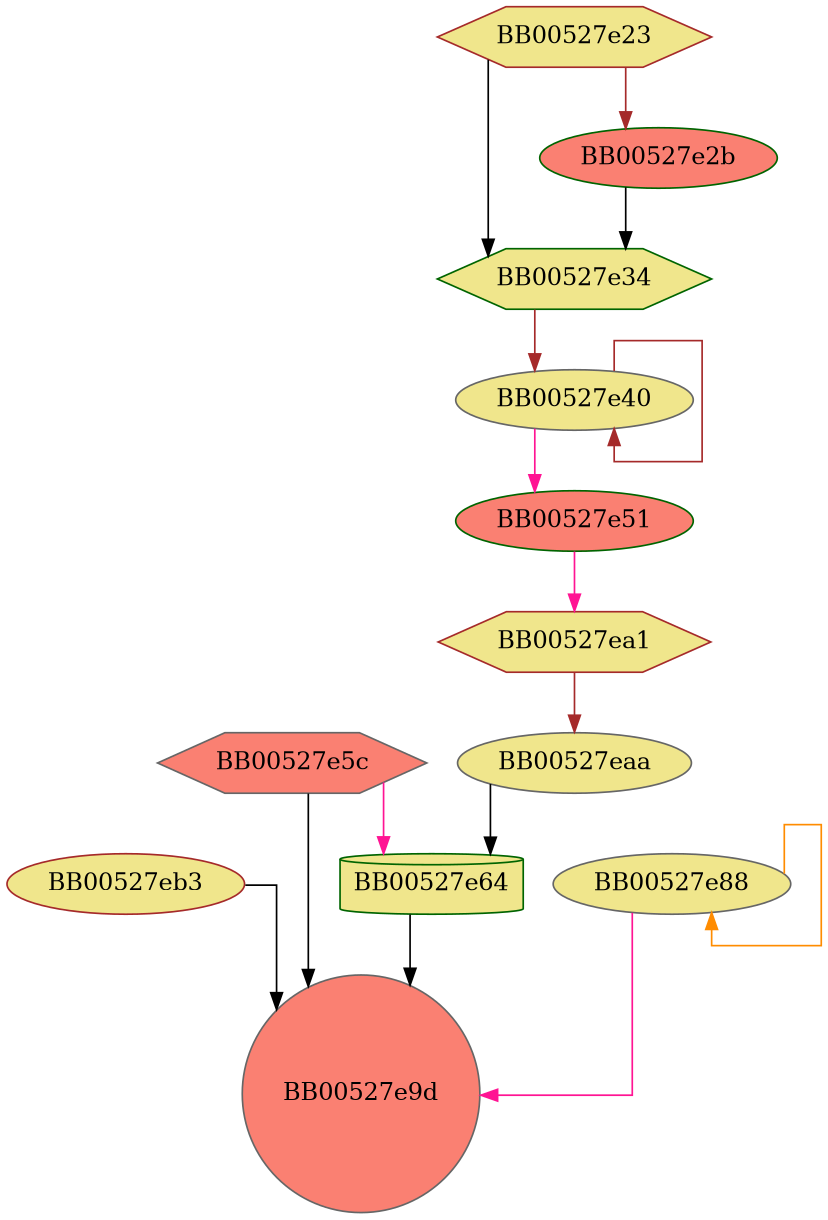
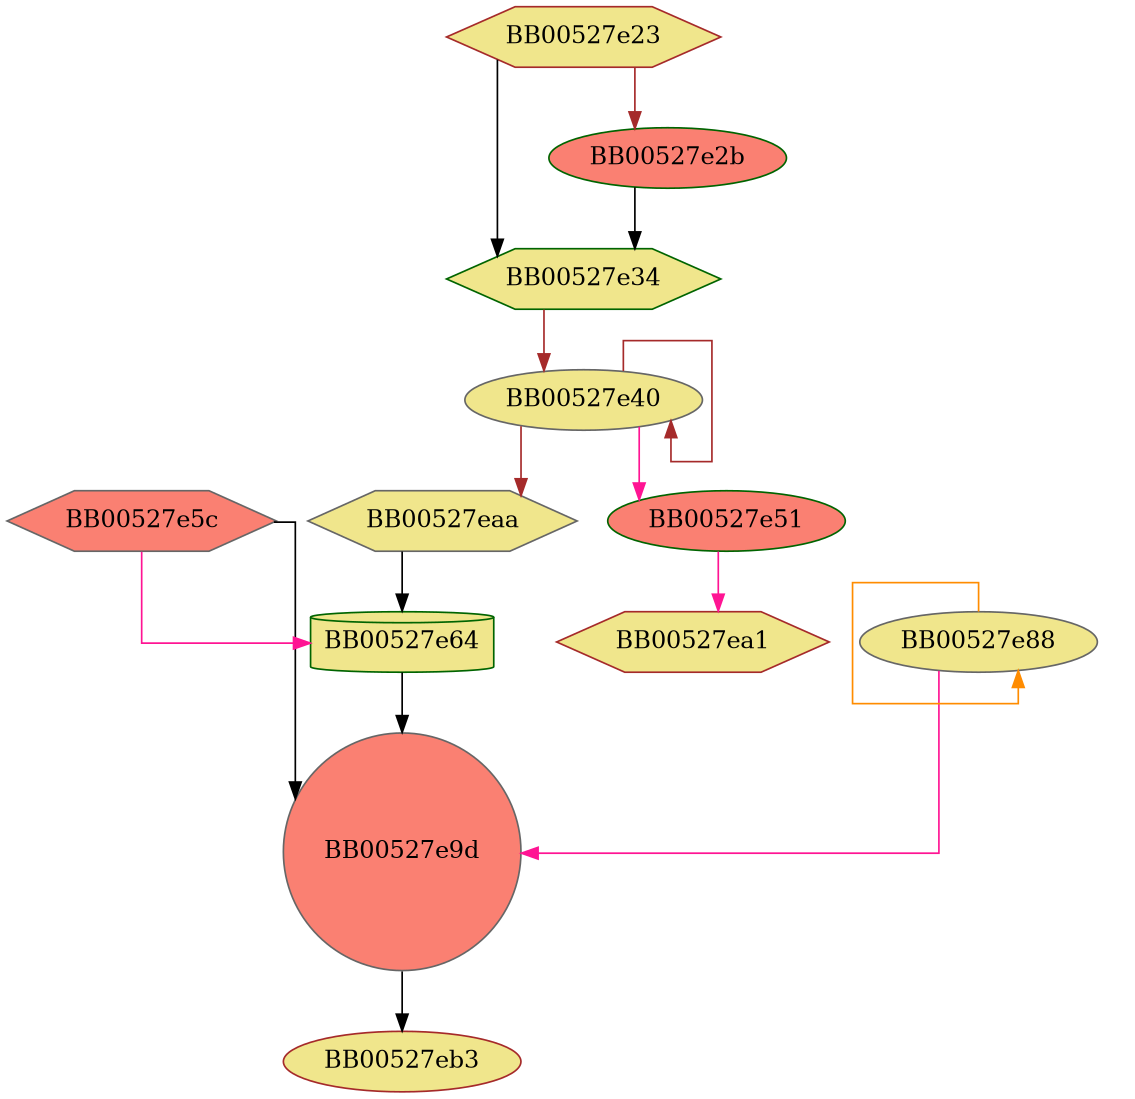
edge "BB00527ea1" -> "BB00527eaa": now "BB00527e40" -> "BB00527eaa"
node "BB00527eaa": shape ellipse -> hexagon
edge "BB00527eb3" -> "BB00527e9d": reversed
